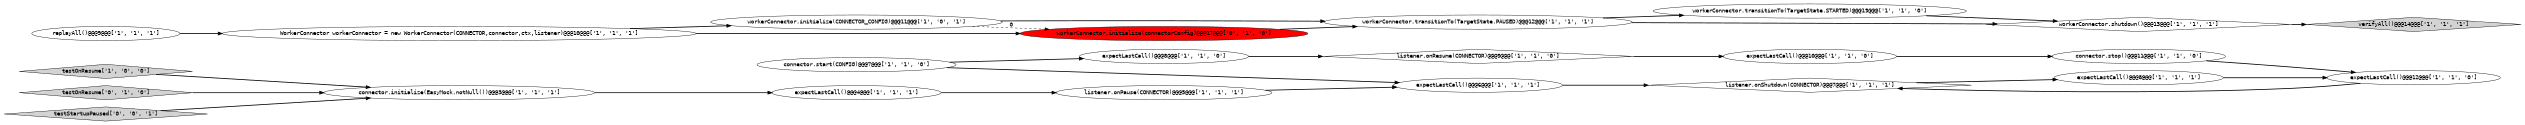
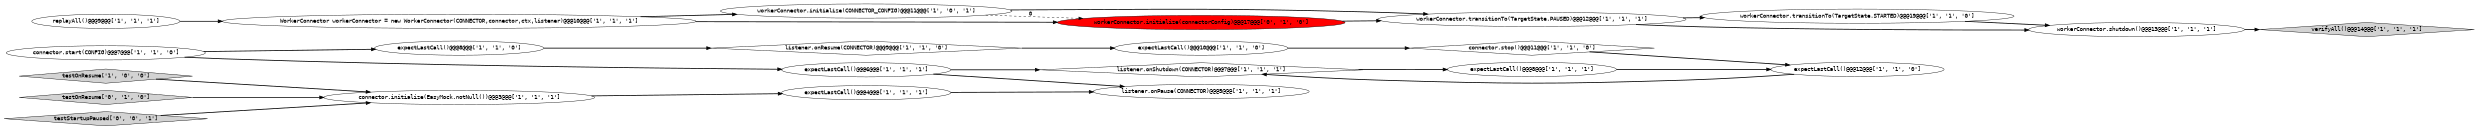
node "workerConnector.shutdown()@@@13@@@['1', '1', '1']": shape diamond -> ellipse
node "connector.stop()@@@11@@@['1', '1', '0']": shape ellipse -> diamond
edge "listener.onPause(CONNECTOR)@@@5@@@['1', '1', '1']" -> "expectLastCall()@@@6@@@['1', '1', '1']": reversed
